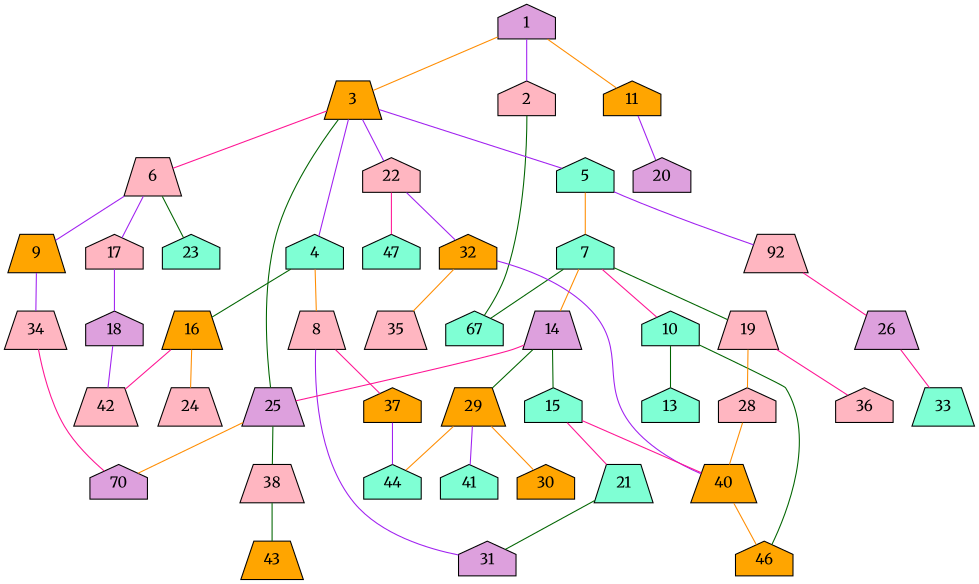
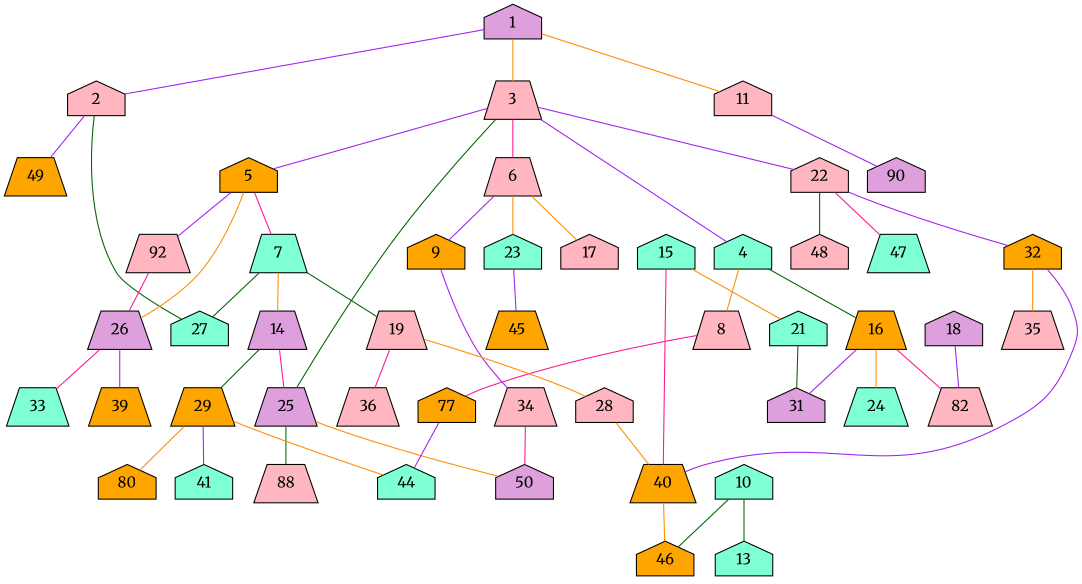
node "3": fillcolor orange -> lightpink
node "11": fillcolor orange -> lightpink
node "49": added
node "5": fillcolor aquamarine -> orange
node "20": label "20" -> "90"
edge "5" -- "7": color darkorange -> deeppink
edge "6" -- "17": color purple -> darkorange
edge "6" -- "23": color darkgreen -> darkorange
node "9": shape trapezium -> house
node "47": shape house -> trapezium
node "7": shape house -> trapezium
node "48": added
edge "5" -- "26": added
edge "17" -- "18": removed
edge "7" -- "10": removed
node "67": label "67" -> "27"
node "45": added
edge "14" -- "15": removed
node "42": label "42" -> "82"
node "39": added
node "24": fillcolor lightpink -> aquamarine
node "37": label "37" -> "77"
node "36": shape house -> trapezium
edge "15" -- "21": color deeppink -> darkorange
node "70": label "70" -> "50"
node "38": label "38" -> "88"
node "30": label "30" -> "80"
node "21": shape trapezium -> house
edge "8" -- "31": now "16" -- "31"
node "43": removed
